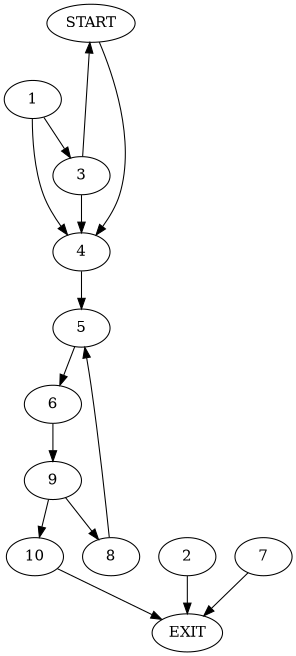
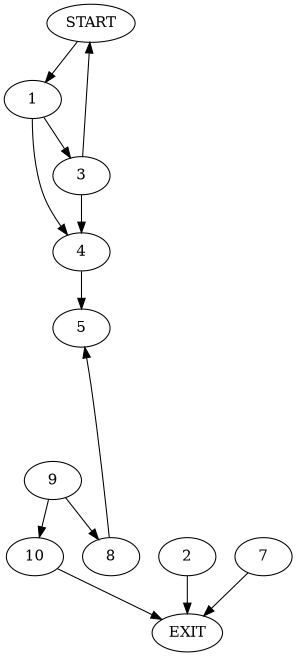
edge "START" -> "4": now "START" -> "1"
node "6": removed
